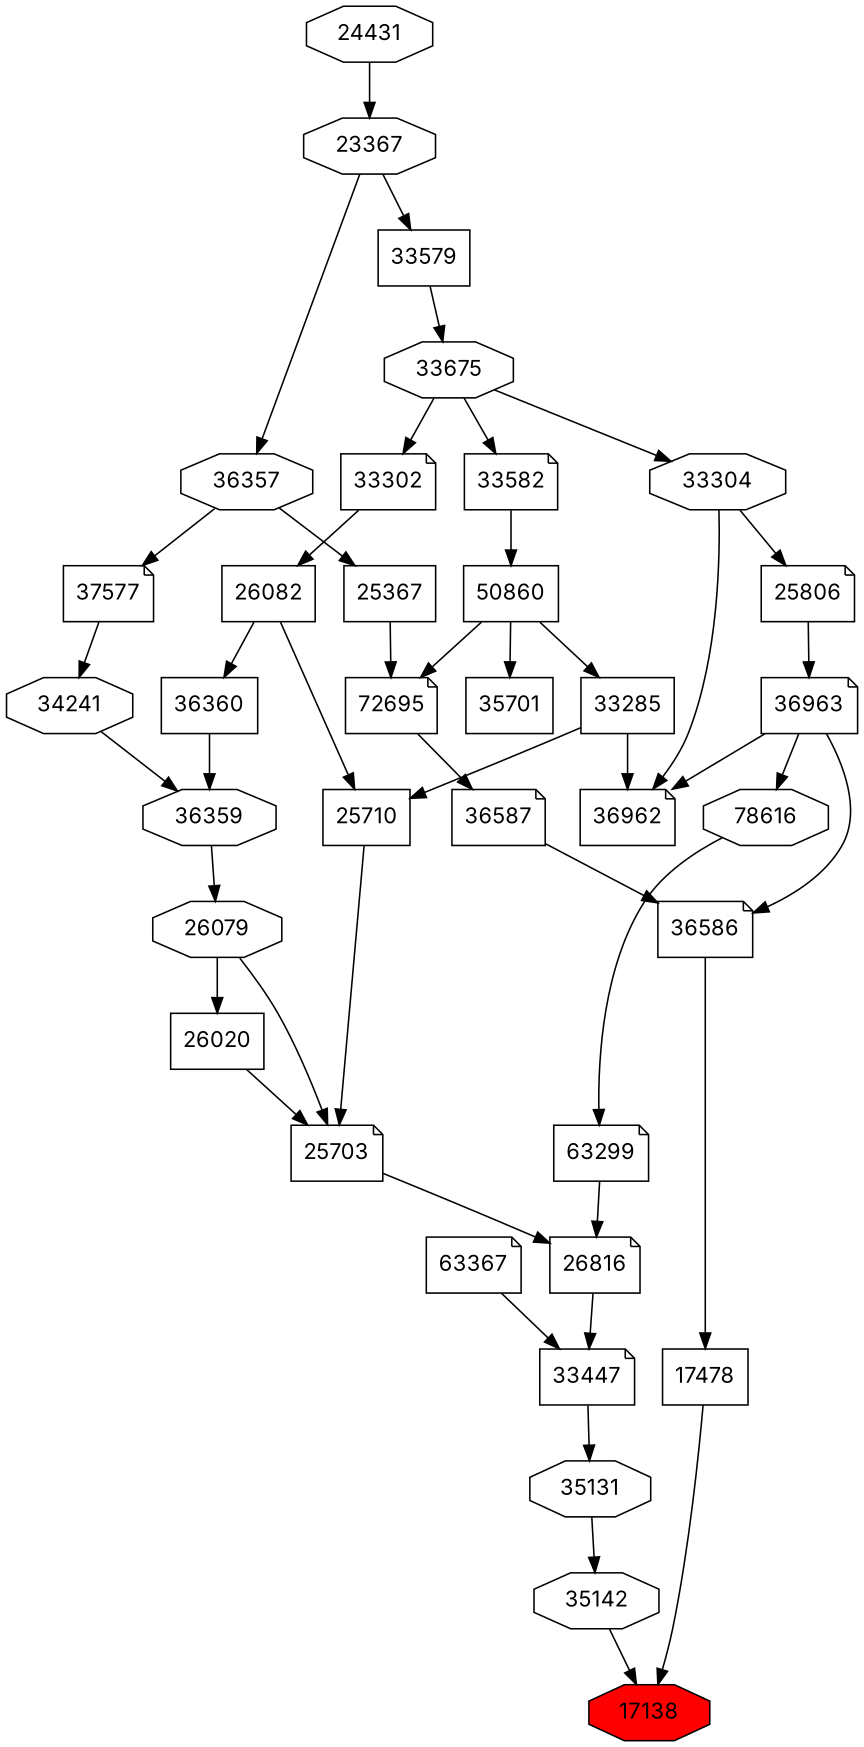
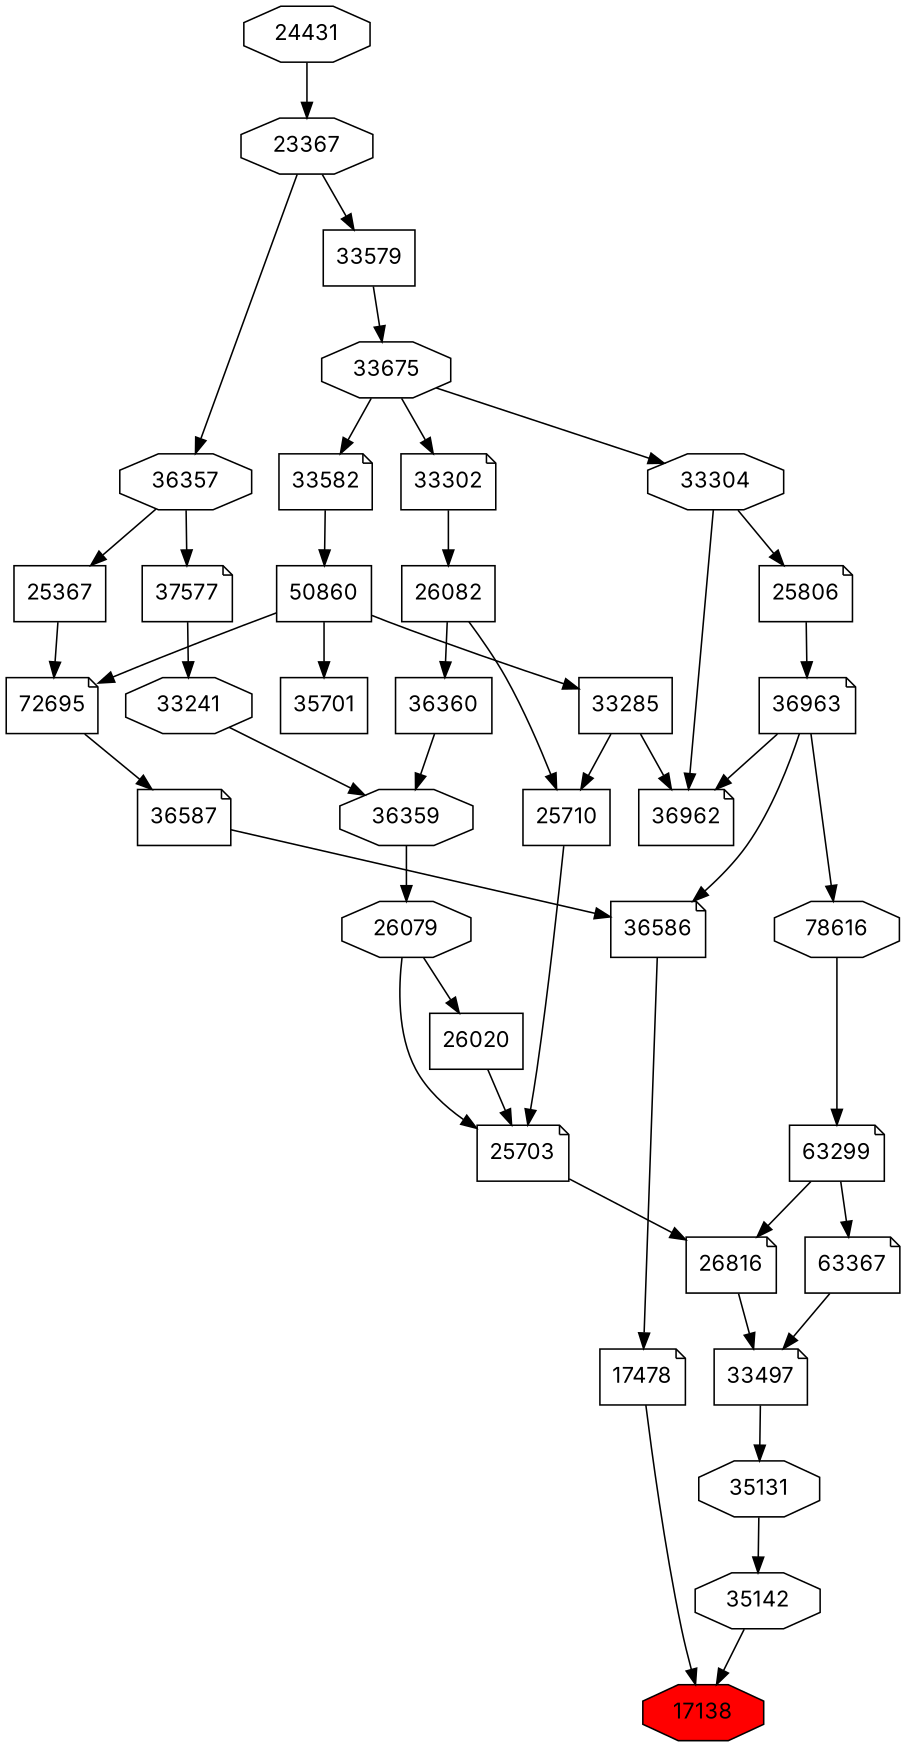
node "34241": label "34241" -> "33241"
edge "63299" -> "63367": added
node "33447": label "33447" -> "33497"
node "17478": shape box -> note
